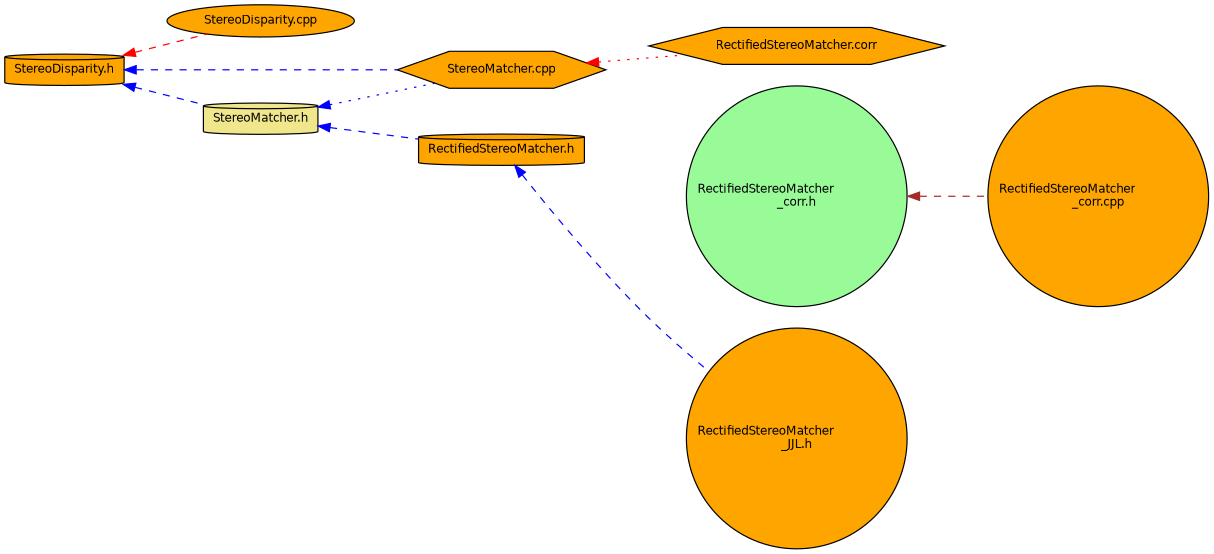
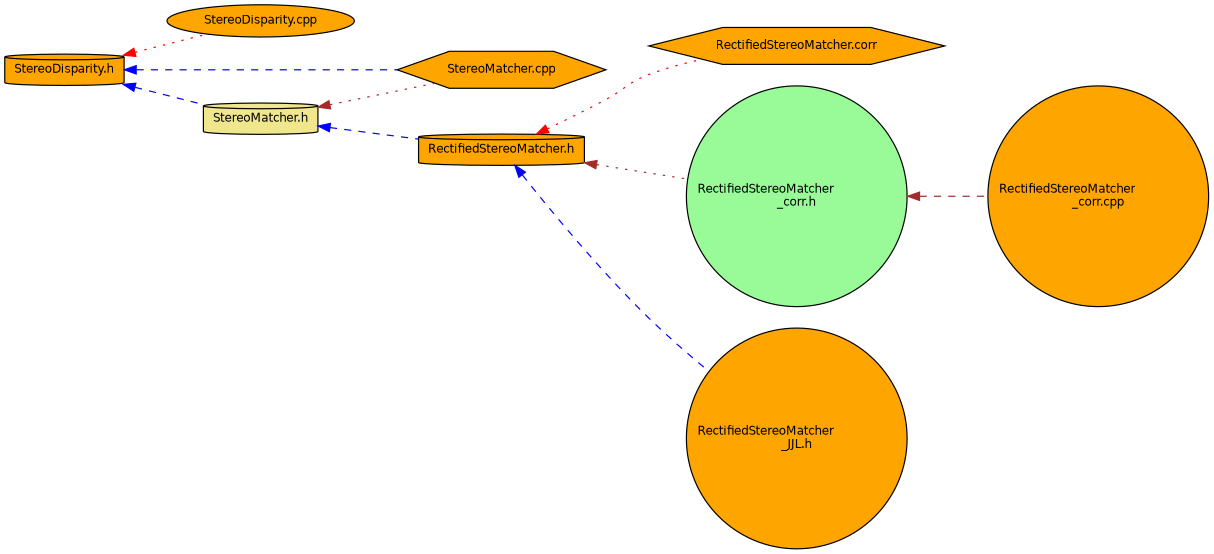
edge "StereoDisparity.cpp" -> "StereoDisparity.h": style dashed -> dotted
edge "RectifiedStereoMatcher.corr" -> "StereoMatcher.cpp": now "RectifiedStereoMatcher.corr" -> "RectifiedStereoMatcher.h"
edge "StereoMatcher.cpp" -> "StereoMatcher.h": color blue -> brown
edge "RectifiedStereoMatcher _corr.h" -> "RectifiedStereoMatcher.h": added
